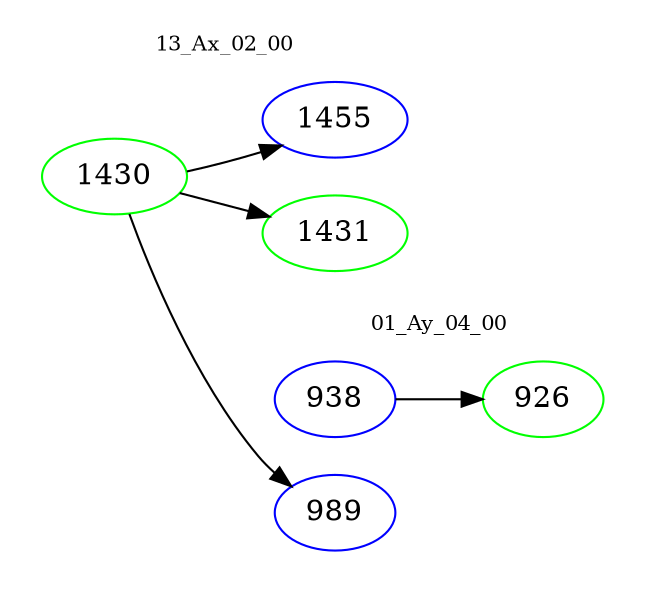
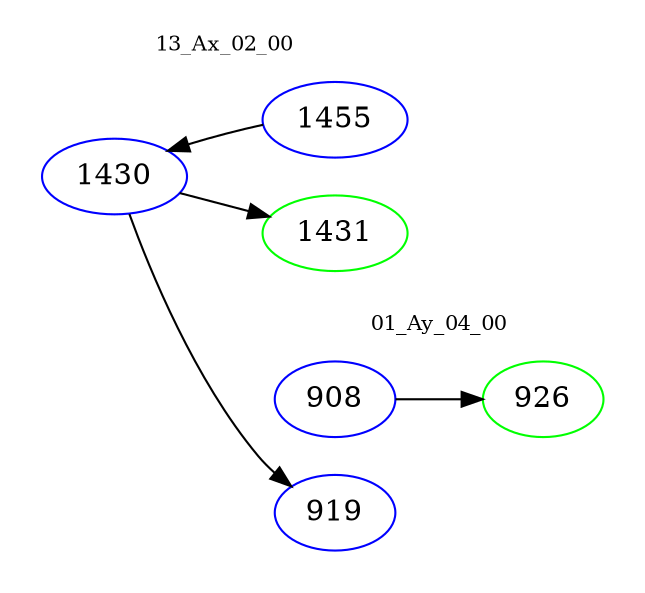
edge "1430" -> "1455": reversed
node "1430": color green -> blue
node "938": label "938" -> "908"
node "989": label "989" -> "919"
